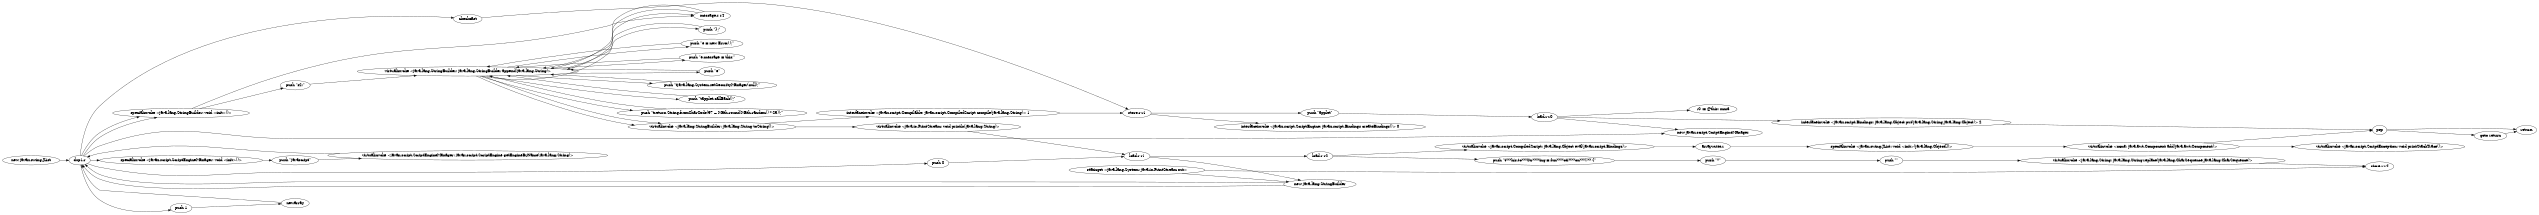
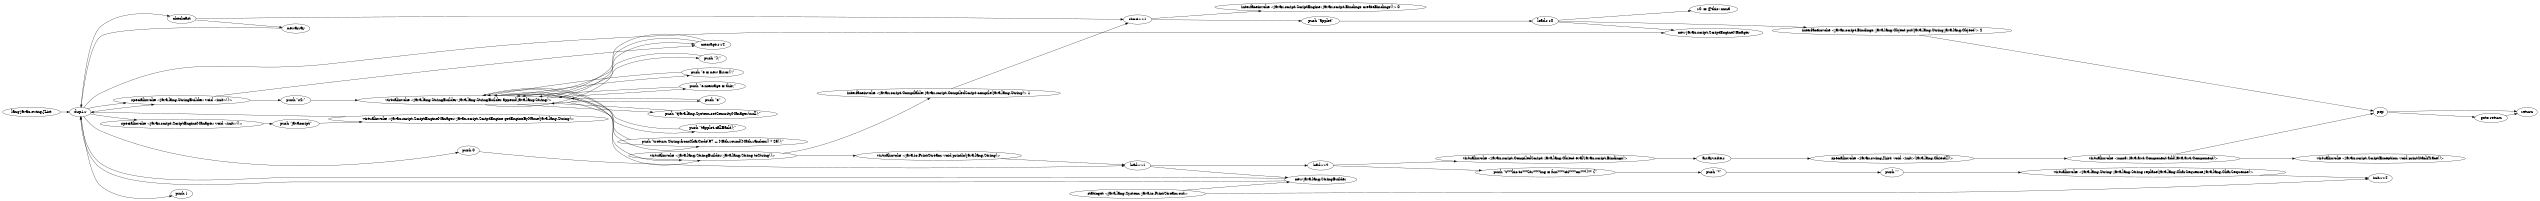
node "new javax.swing.JList": label "new javax.swing.JList" -> "lang javax.swing.JList"
node "store.r r4": label "store.r r4" -> "init.r r4"
edge "push 1" -> "newarray": now "checkcast" -> "newarray"
